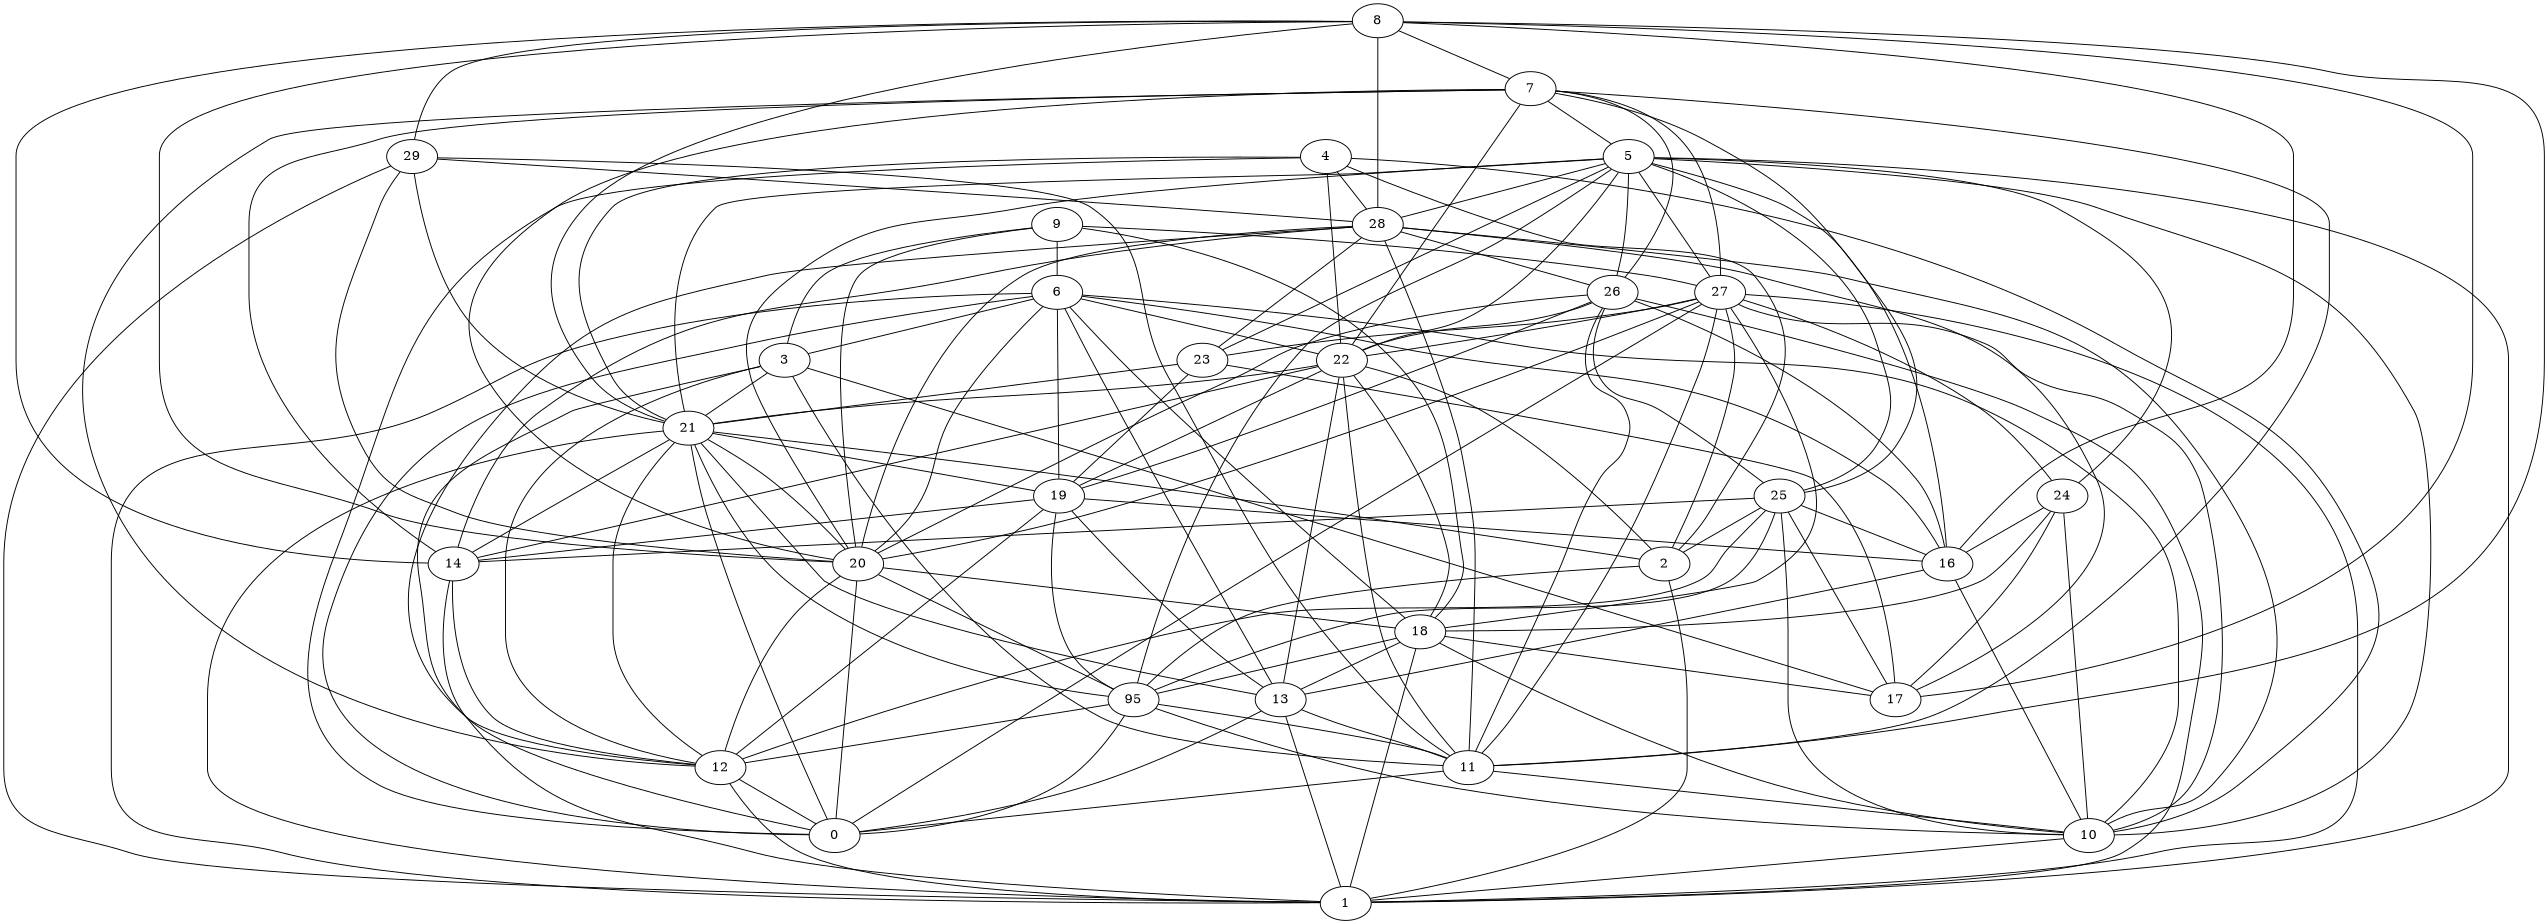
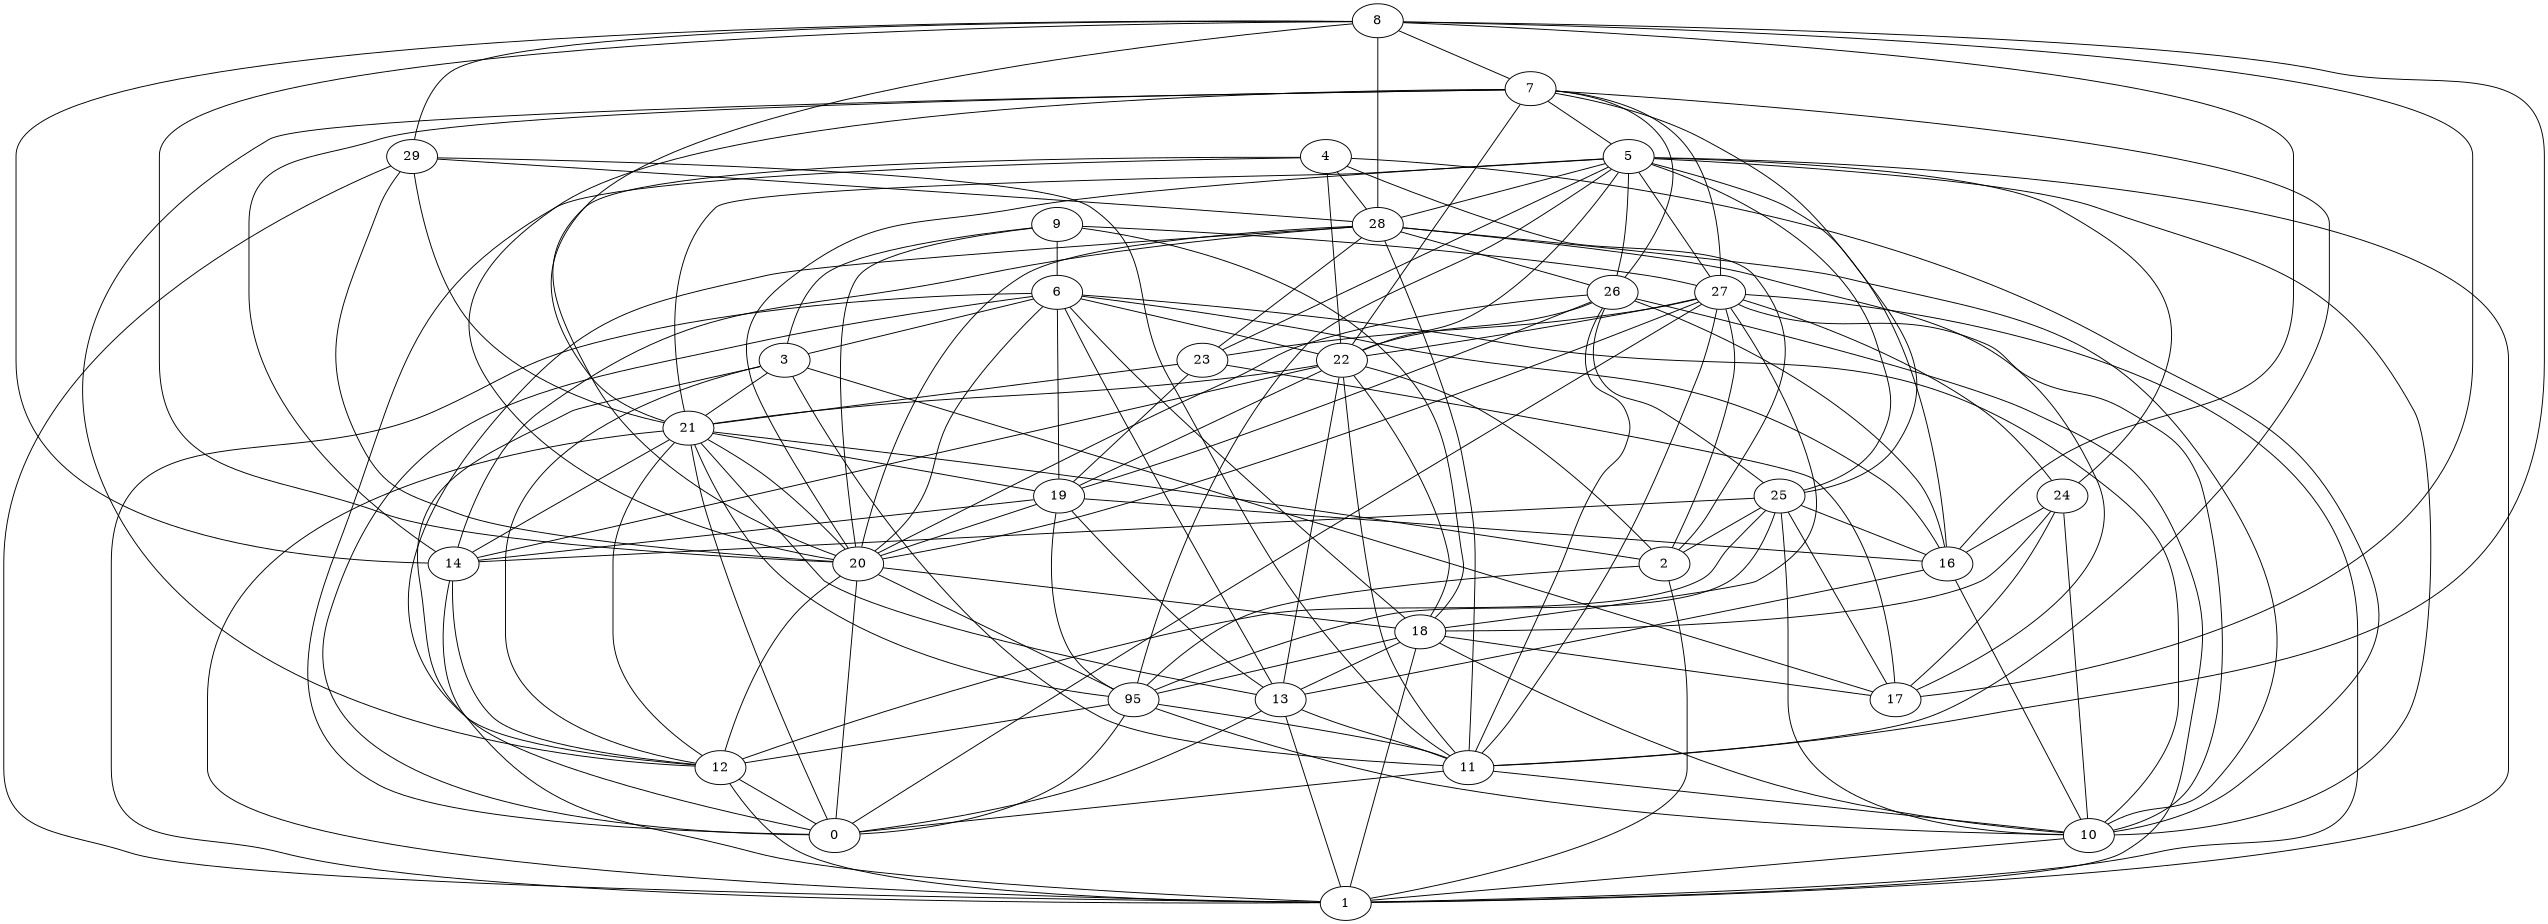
edge "4" -- "21": now "4" -- "20"
edge "19" -- "12": now "19" -- "20"
